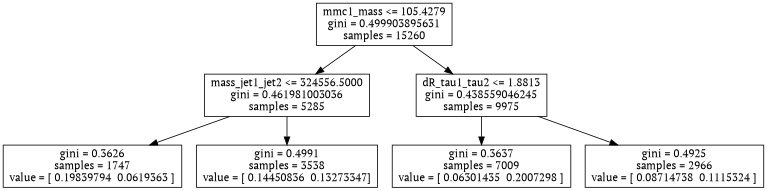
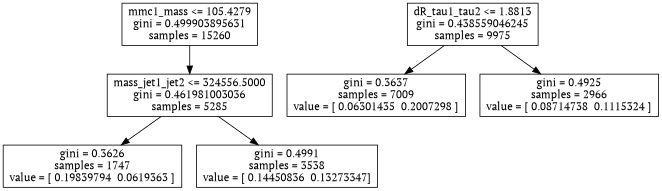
edge "mmc1_mass <= 105.4279 gini = 0.499903895631 samples = 15260" -> "dR_tau1_tau2 <= 1.8813 gini = 0.438559046245 samples = 9975": removed
